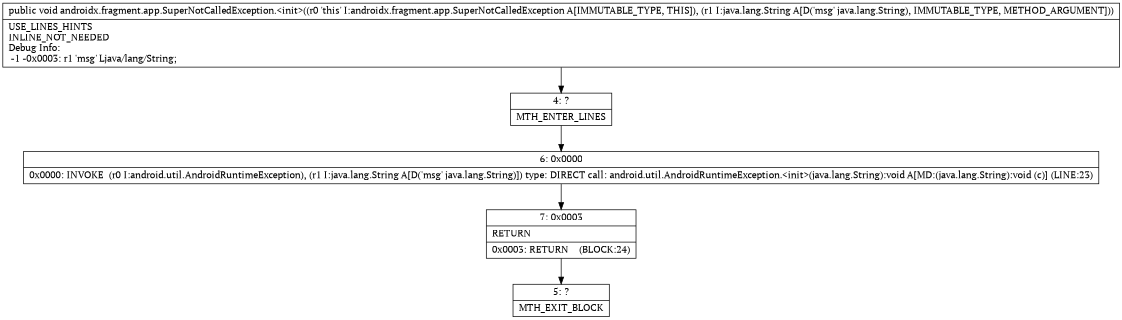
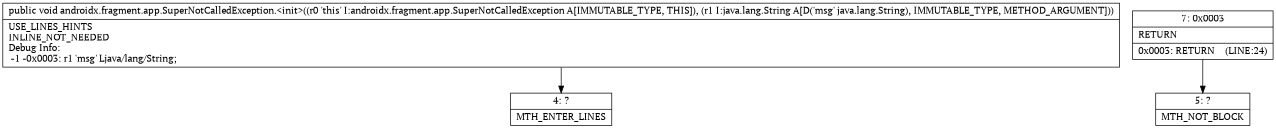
node "6: 0x0000": removed
node "7: 0x0003": text "0x0003: RETURN    (BLOCK:24)" -> "0x0003: RETURN    (LINE:24)"
node "5: ?": text "MTH_EXIT_BLOCK" -> "MTH_NOT_BLOCK"
